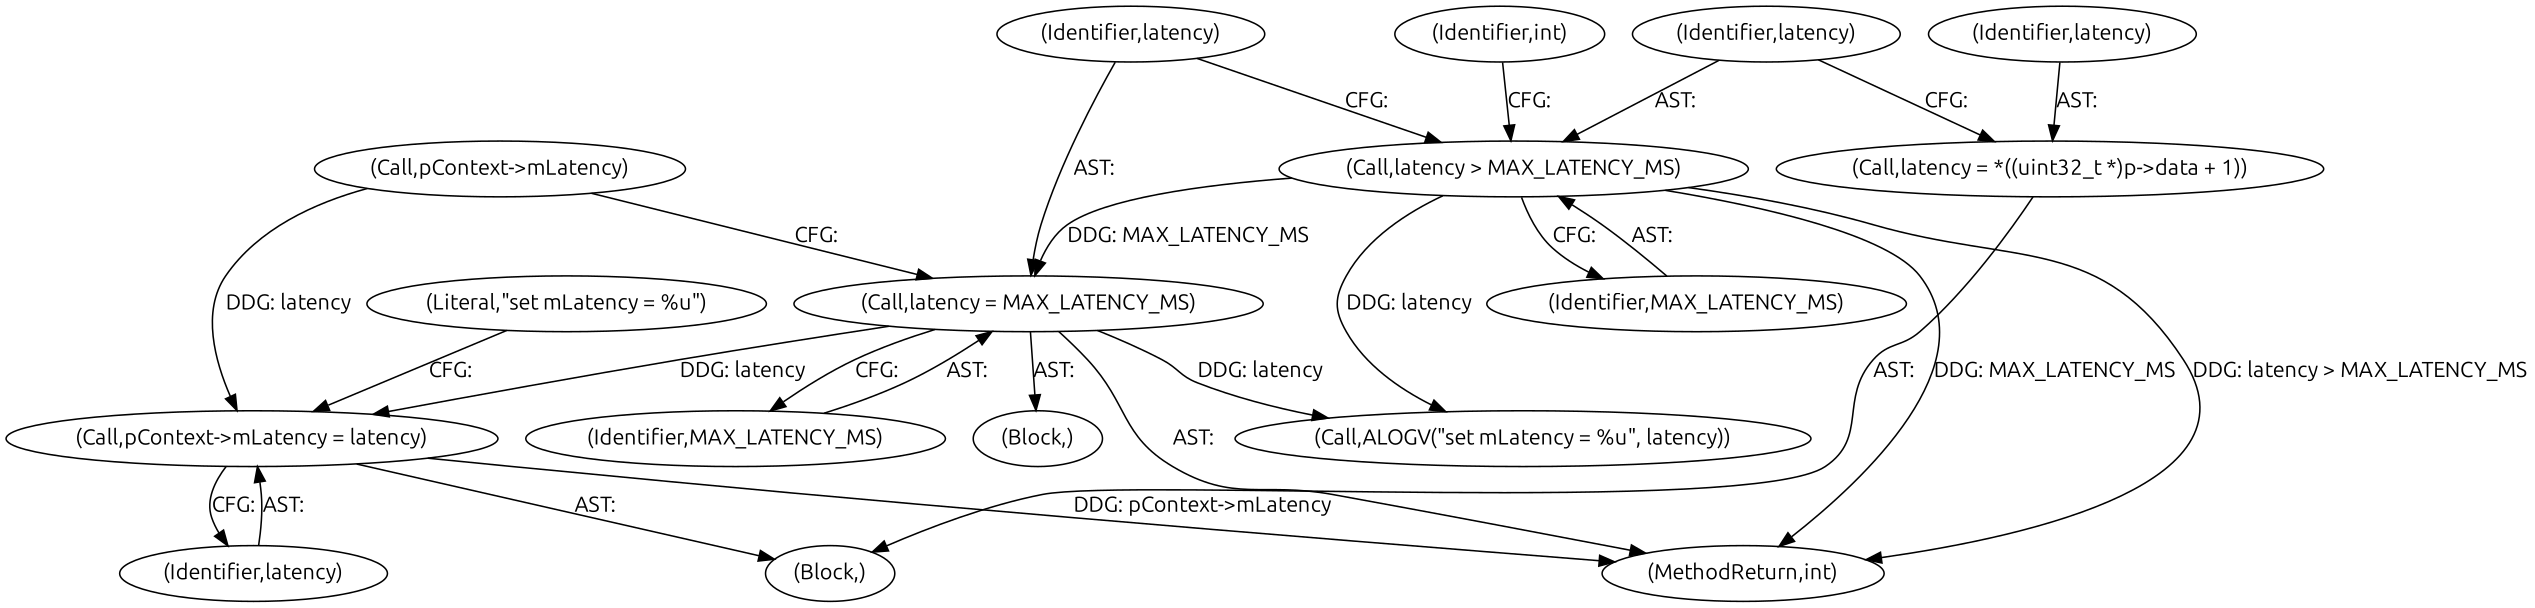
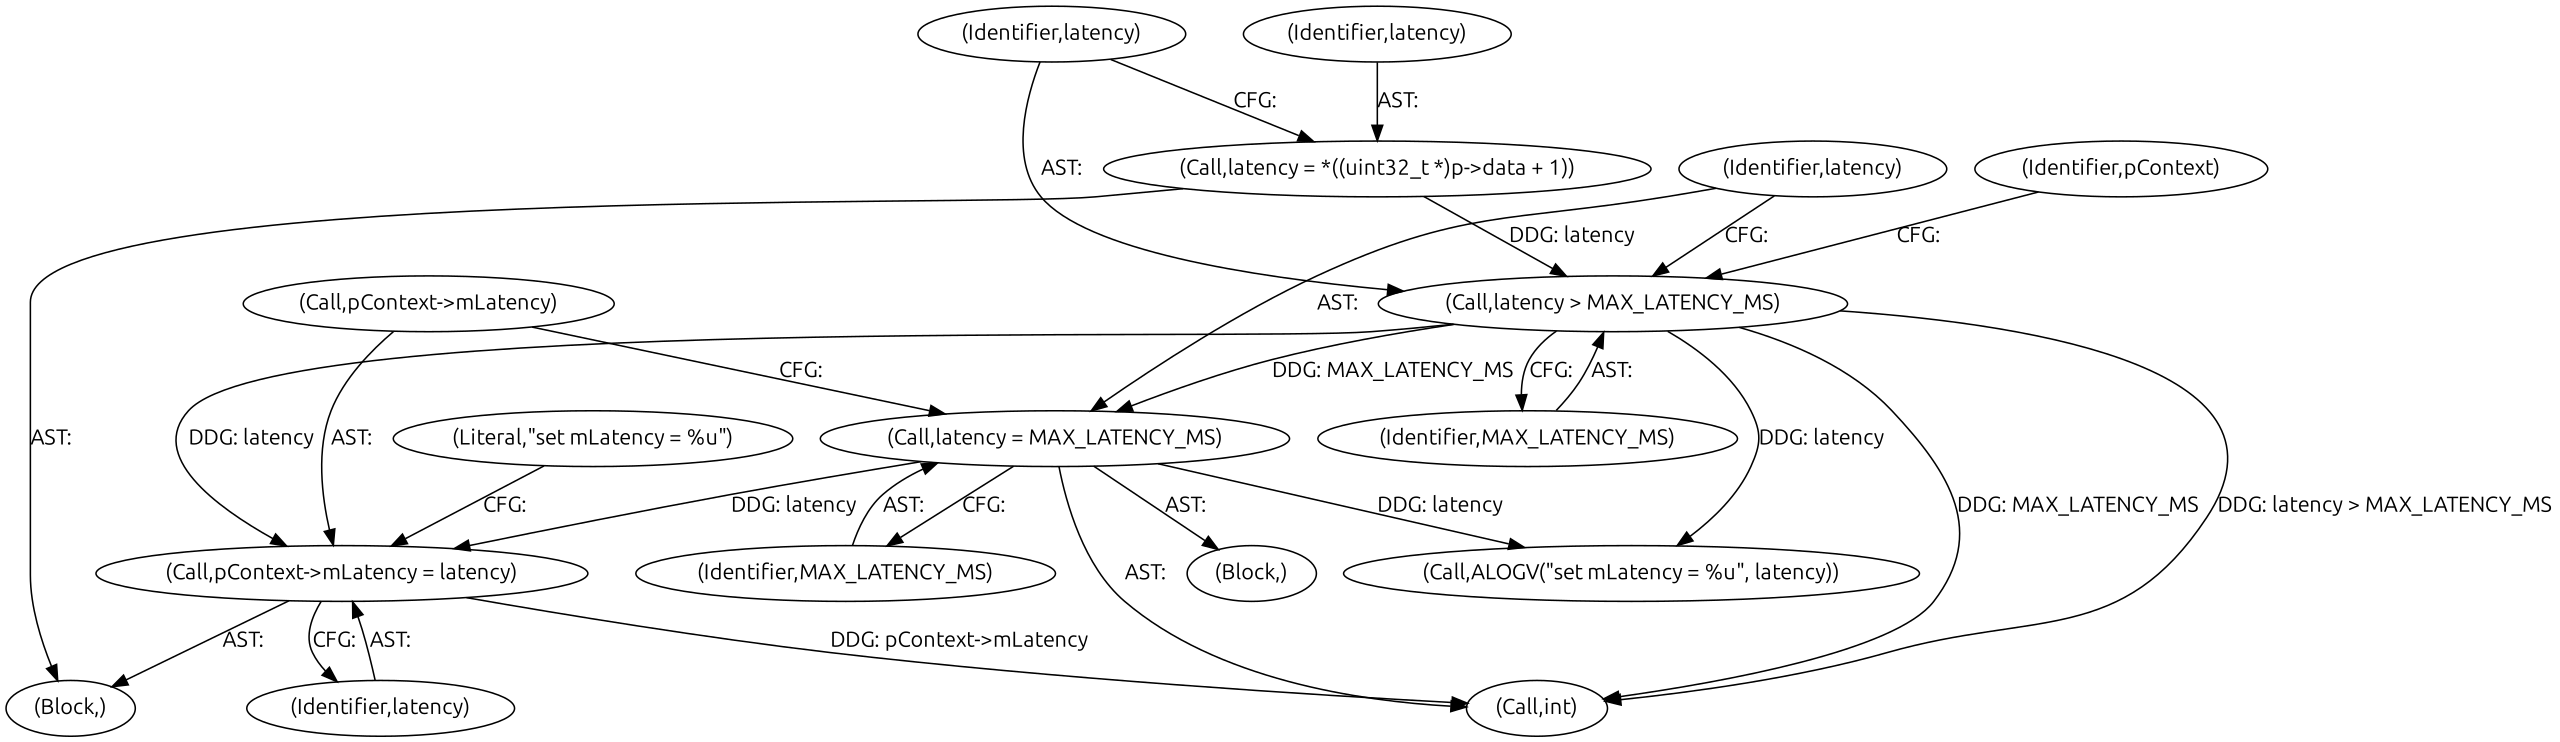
node "(Identifier,int)": label "(Identifier,int)" -> "(Identifier,pContext)"
edge "(Call,latency = *((uint32_t *)p->data + 1))" -> "(Call,latency > MAX_LATENCY_MS)": added, label "DDG: latency"
edge "(Call,pContext->mLatency)" -> "(Call,pContext->mLatency = latency)": label "DDG: latency" -> "AST: "
edge "(Call,latency > MAX_LATENCY_MS)" -> "(Call,pContext->mLatency = latency)": added, label "DDG: latency"
node "(MethodReturn,int)": label "(MethodReturn,int)" -> "(Call,int)"
